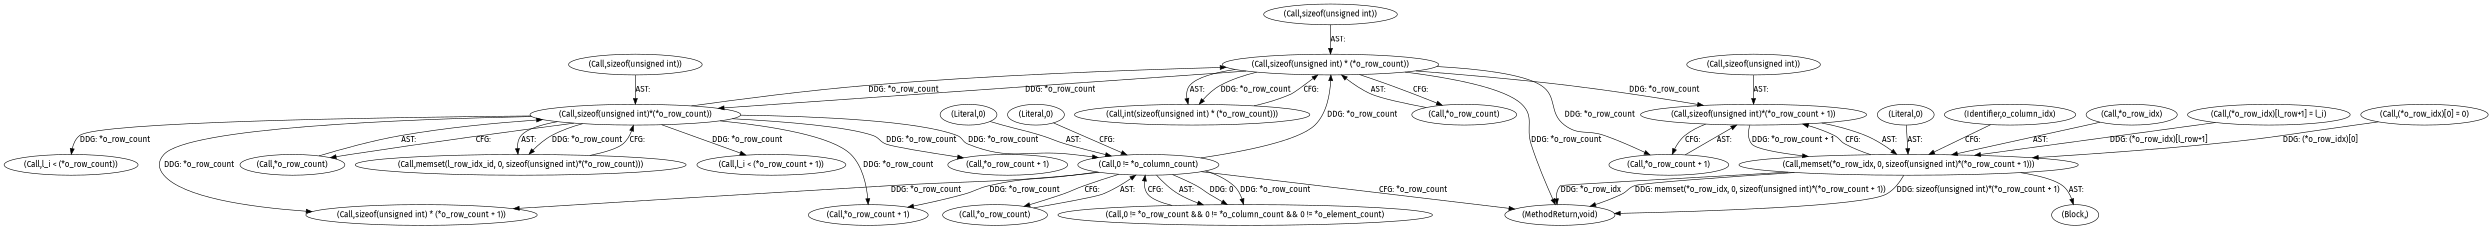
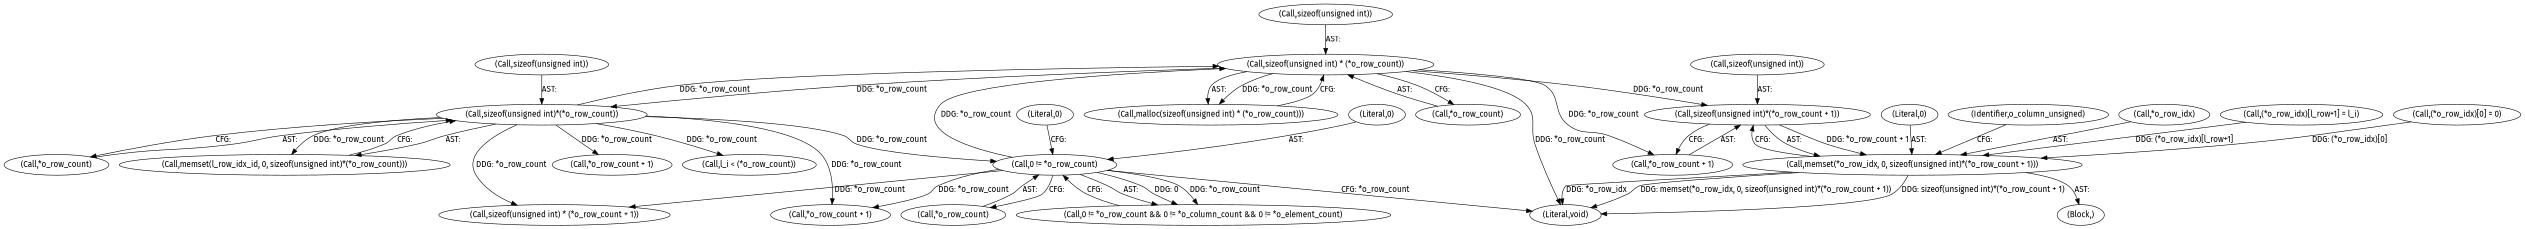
node "(Call,int(sizeof(unsigned int) * (*o_row_count)))": label "(Call,int(sizeof(unsigned int) * (*o_row_count)))" -> "(Call,malloc(sizeof(unsigned int) * (*o_row_count)))"
node "(Identifier,o_column_idx)": label "(Identifier,o_column_idx)" -> "(Identifier,o_column_unsigned)"
node "(Call,l_i < (*o_row_count + 1))": removed
node "(Call,0 != *o_column_count)": label "(Call,0 != *o_column_count)" -> "(Call,0 != *o_row_count)"
node "(MethodReturn,void)": label "(MethodReturn,void)" -> "(Literal,void)"
